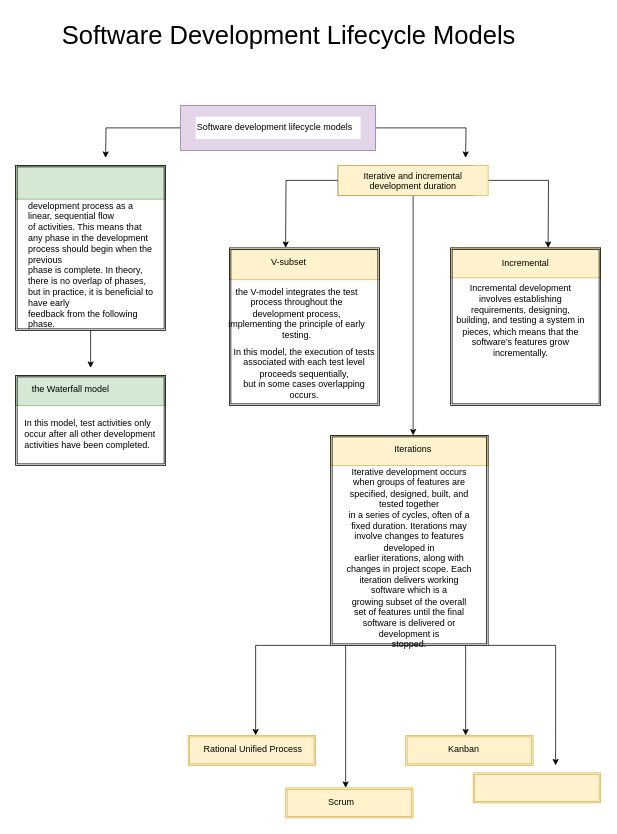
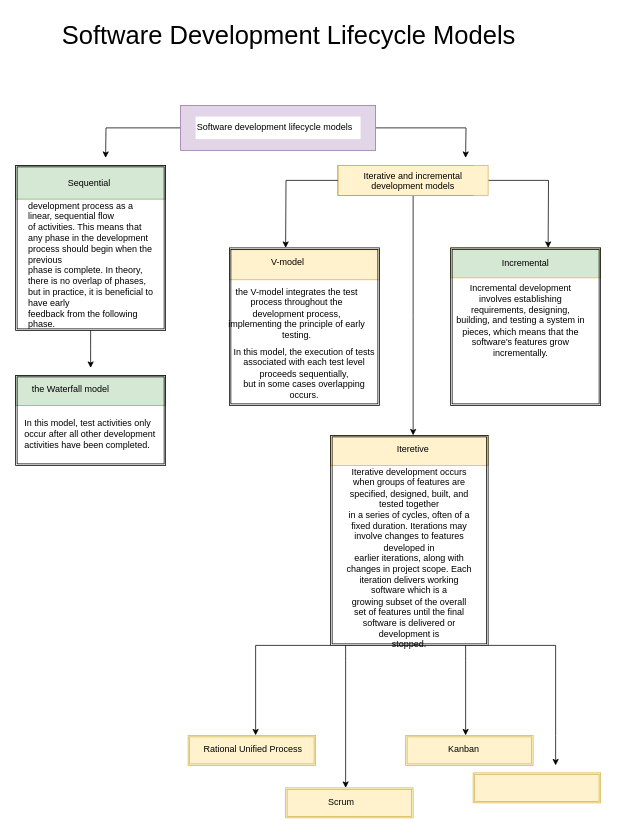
node "Iterative and incremental development duration": label "Iterative and incremental development duration" -> "Iterative and incremental development models"
node "Sequential": added
node "V-subset": label "V-subset" -> "V-model"
node "Incremental": fillcolor #fff2cc -> #d5e8d4
node "Iterations": label "Iterations" -> "Iteretive"
